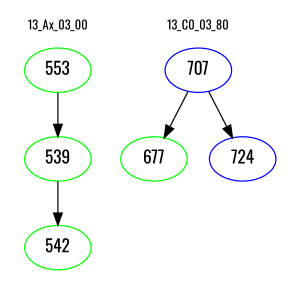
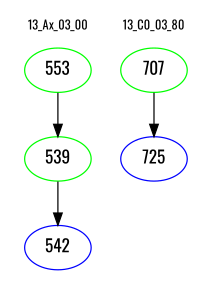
node "707": color blue -> green
node "677": removed
node "724": label "724" -> "725"
node "542": color green -> blue
